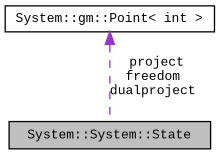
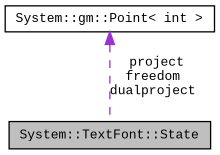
node "System::System::State": label "System::System::State" -> "System::TextFont::State"
